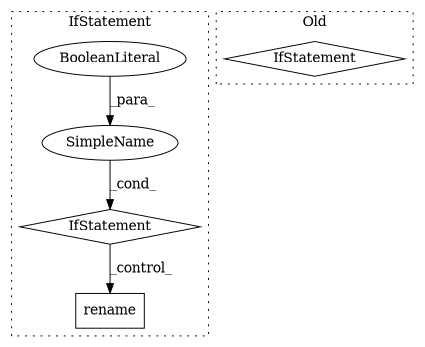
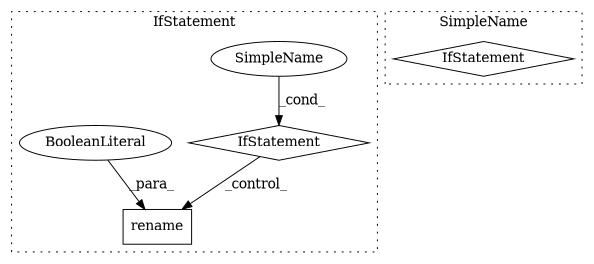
cluster "Old": label "Old" -> "SimpleName"
edge "BooleanLiteral" -> "SimpleName": now "BooleanLiteral" -> "rename"
